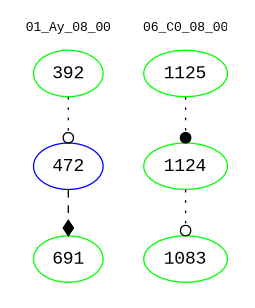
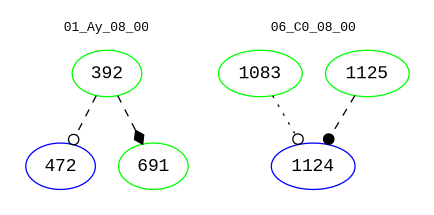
edge "392" -> "472": style dotted -> dashed
edge "1125" -> "1124": style dotted -> dashed
node "1124": color green -> blue
edge "472" -> "691": now "392" -> "691"
edge "1124" -> "1083": reversed
